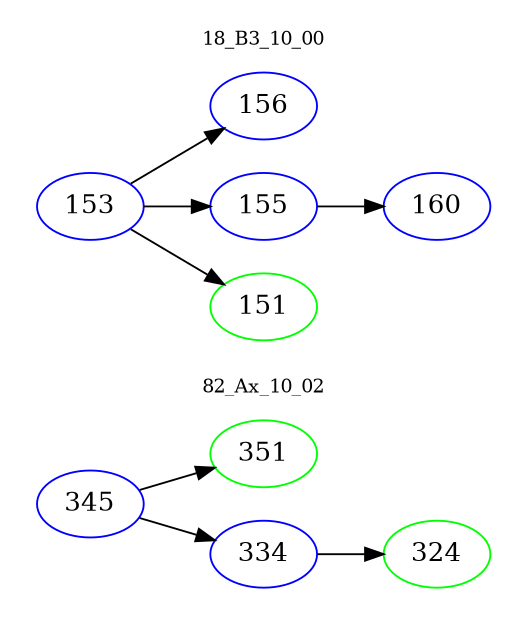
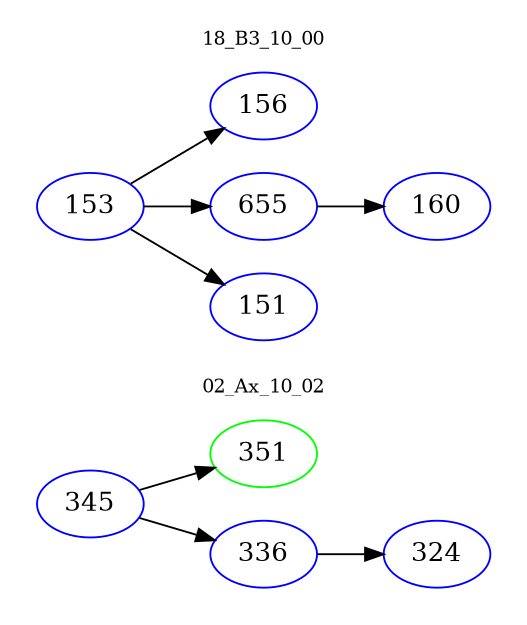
node "155": label "155" -> "655"
node "151": color green -> blue
cluster "82_Ax_10_02": label "82_Ax_10_02" -> "02_Ax_10_02"
node "334": label "334" -> "336"
node "324": color green -> blue
